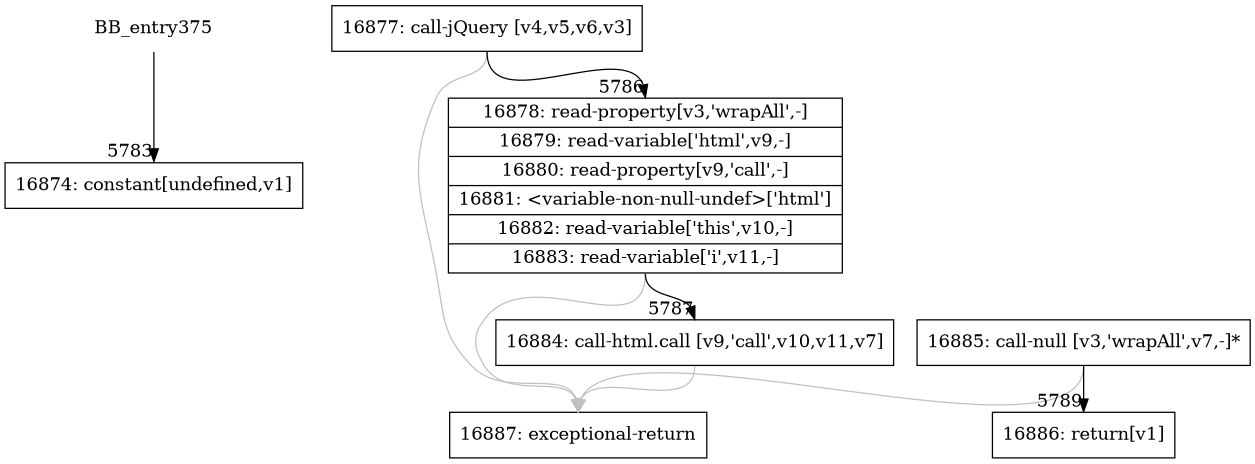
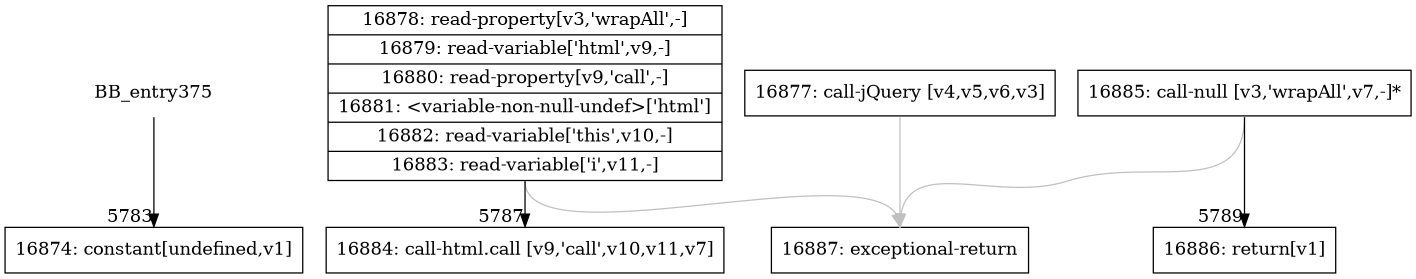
edge "16877: call-jQuery [v4,v5,v6,v3]" -> "16878: read-property[v3,'wrapAll',-]": removed
edge "16884: call-html.call [v9,'call',v10,v11,v7]" -> "16887: exceptional-return": removed
